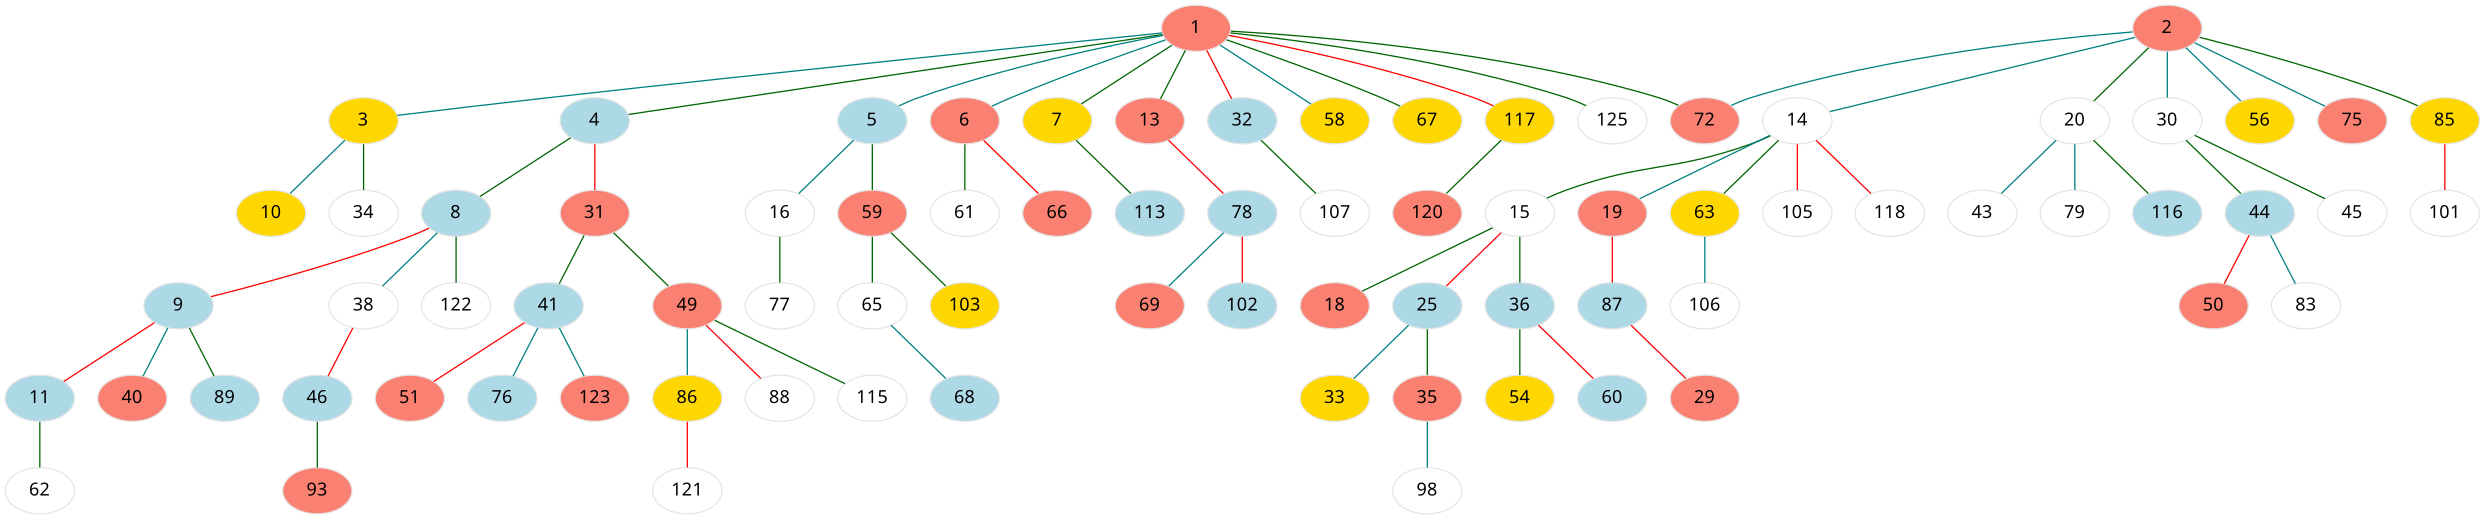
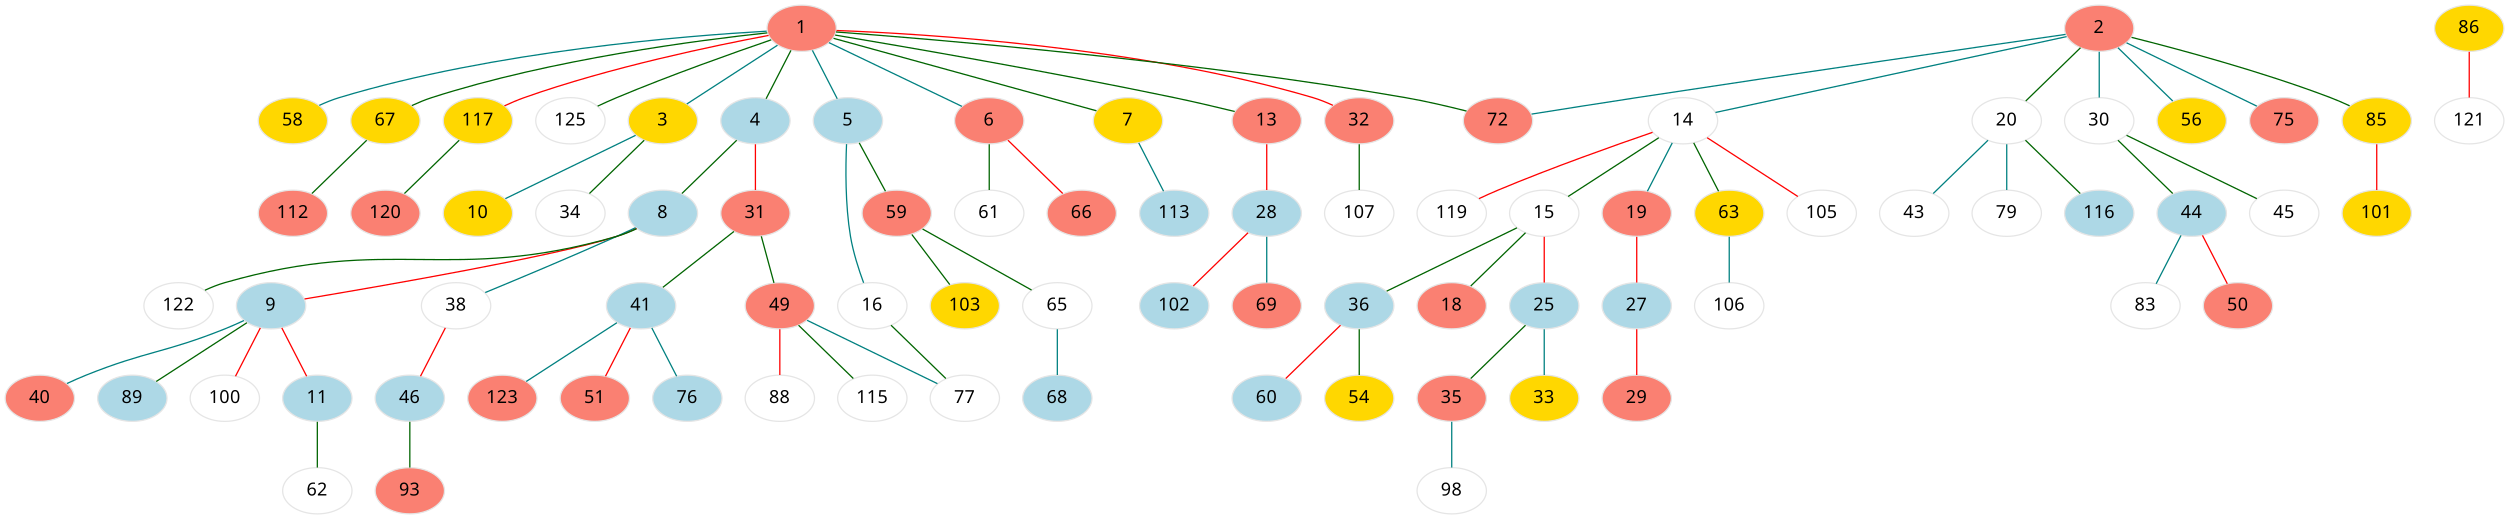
node "32": fillcolor lightblue -> salmon
edge "7" -- "113": color darkgreen -> teal
node "112": added
node "78": label "78" -> "28"
node "118": label "118" -> "119"
node "101": fillcolor white -> gold
node "87": label "87" -> "27"
edge "49" -- "86": now "49" -- "77"
node "100": added
